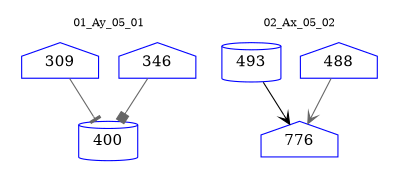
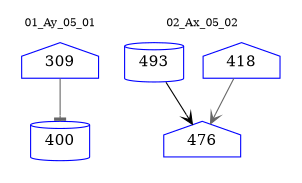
node "346": removed
node "488": label "488" -> "418"
node "776": label "776" -> "476"
